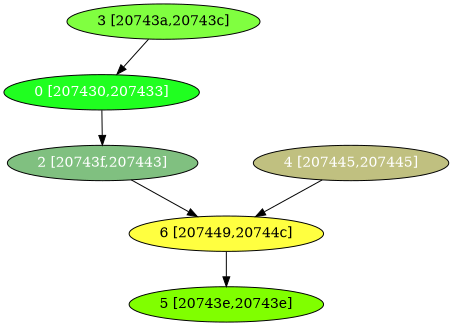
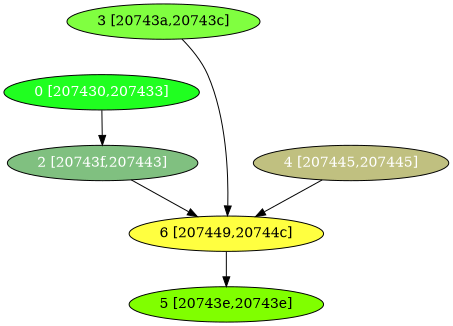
edge "3 [20743a,20743c]" -> "0 [207430,207433]": now "3 [20743a,20743c]" -> "6 [207449,20744c]"
